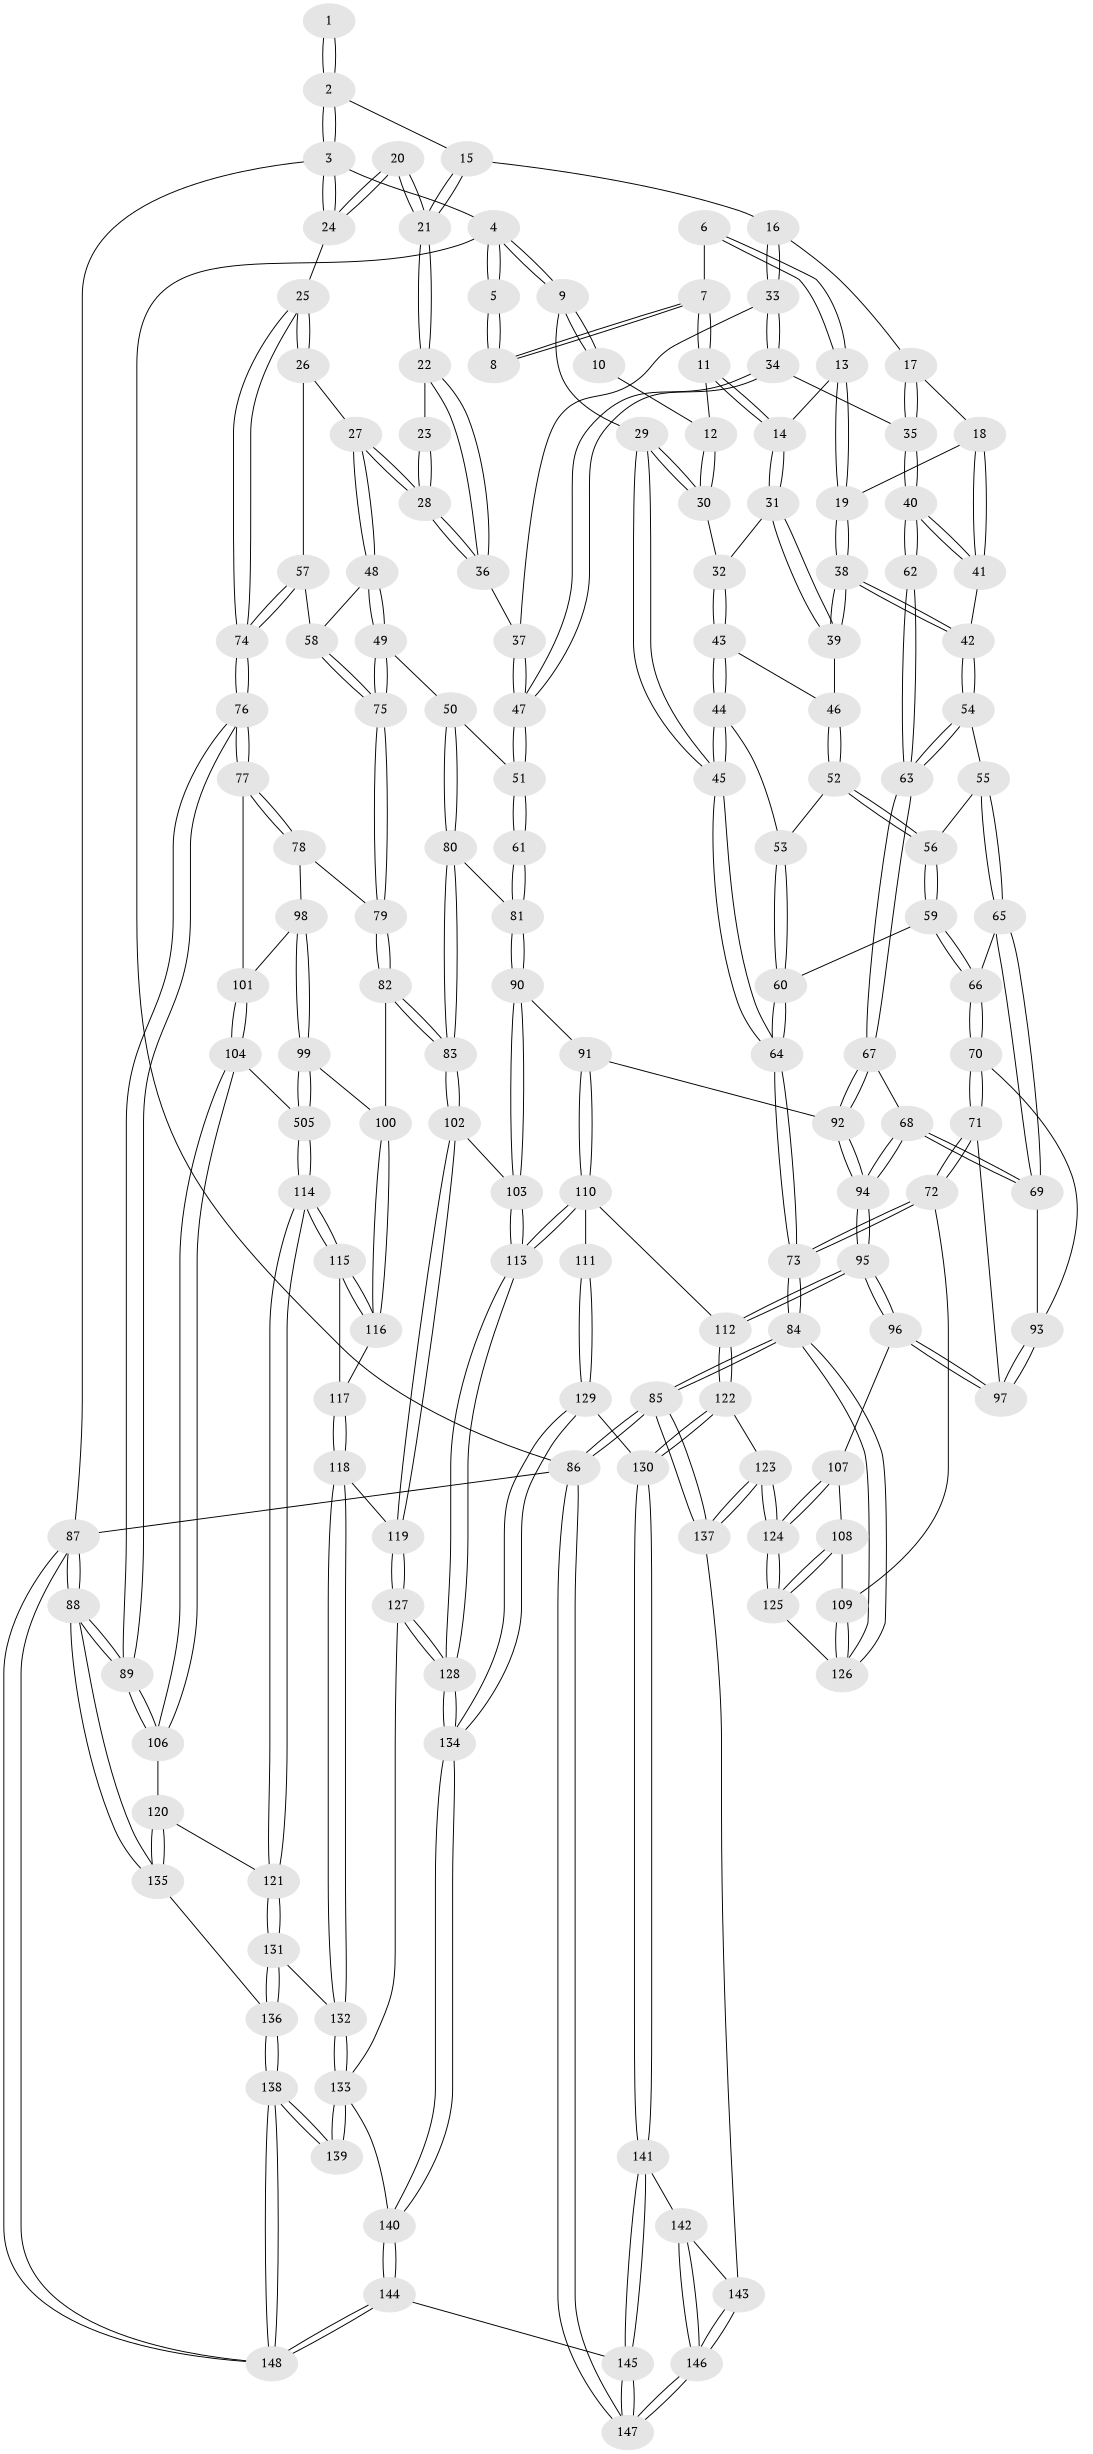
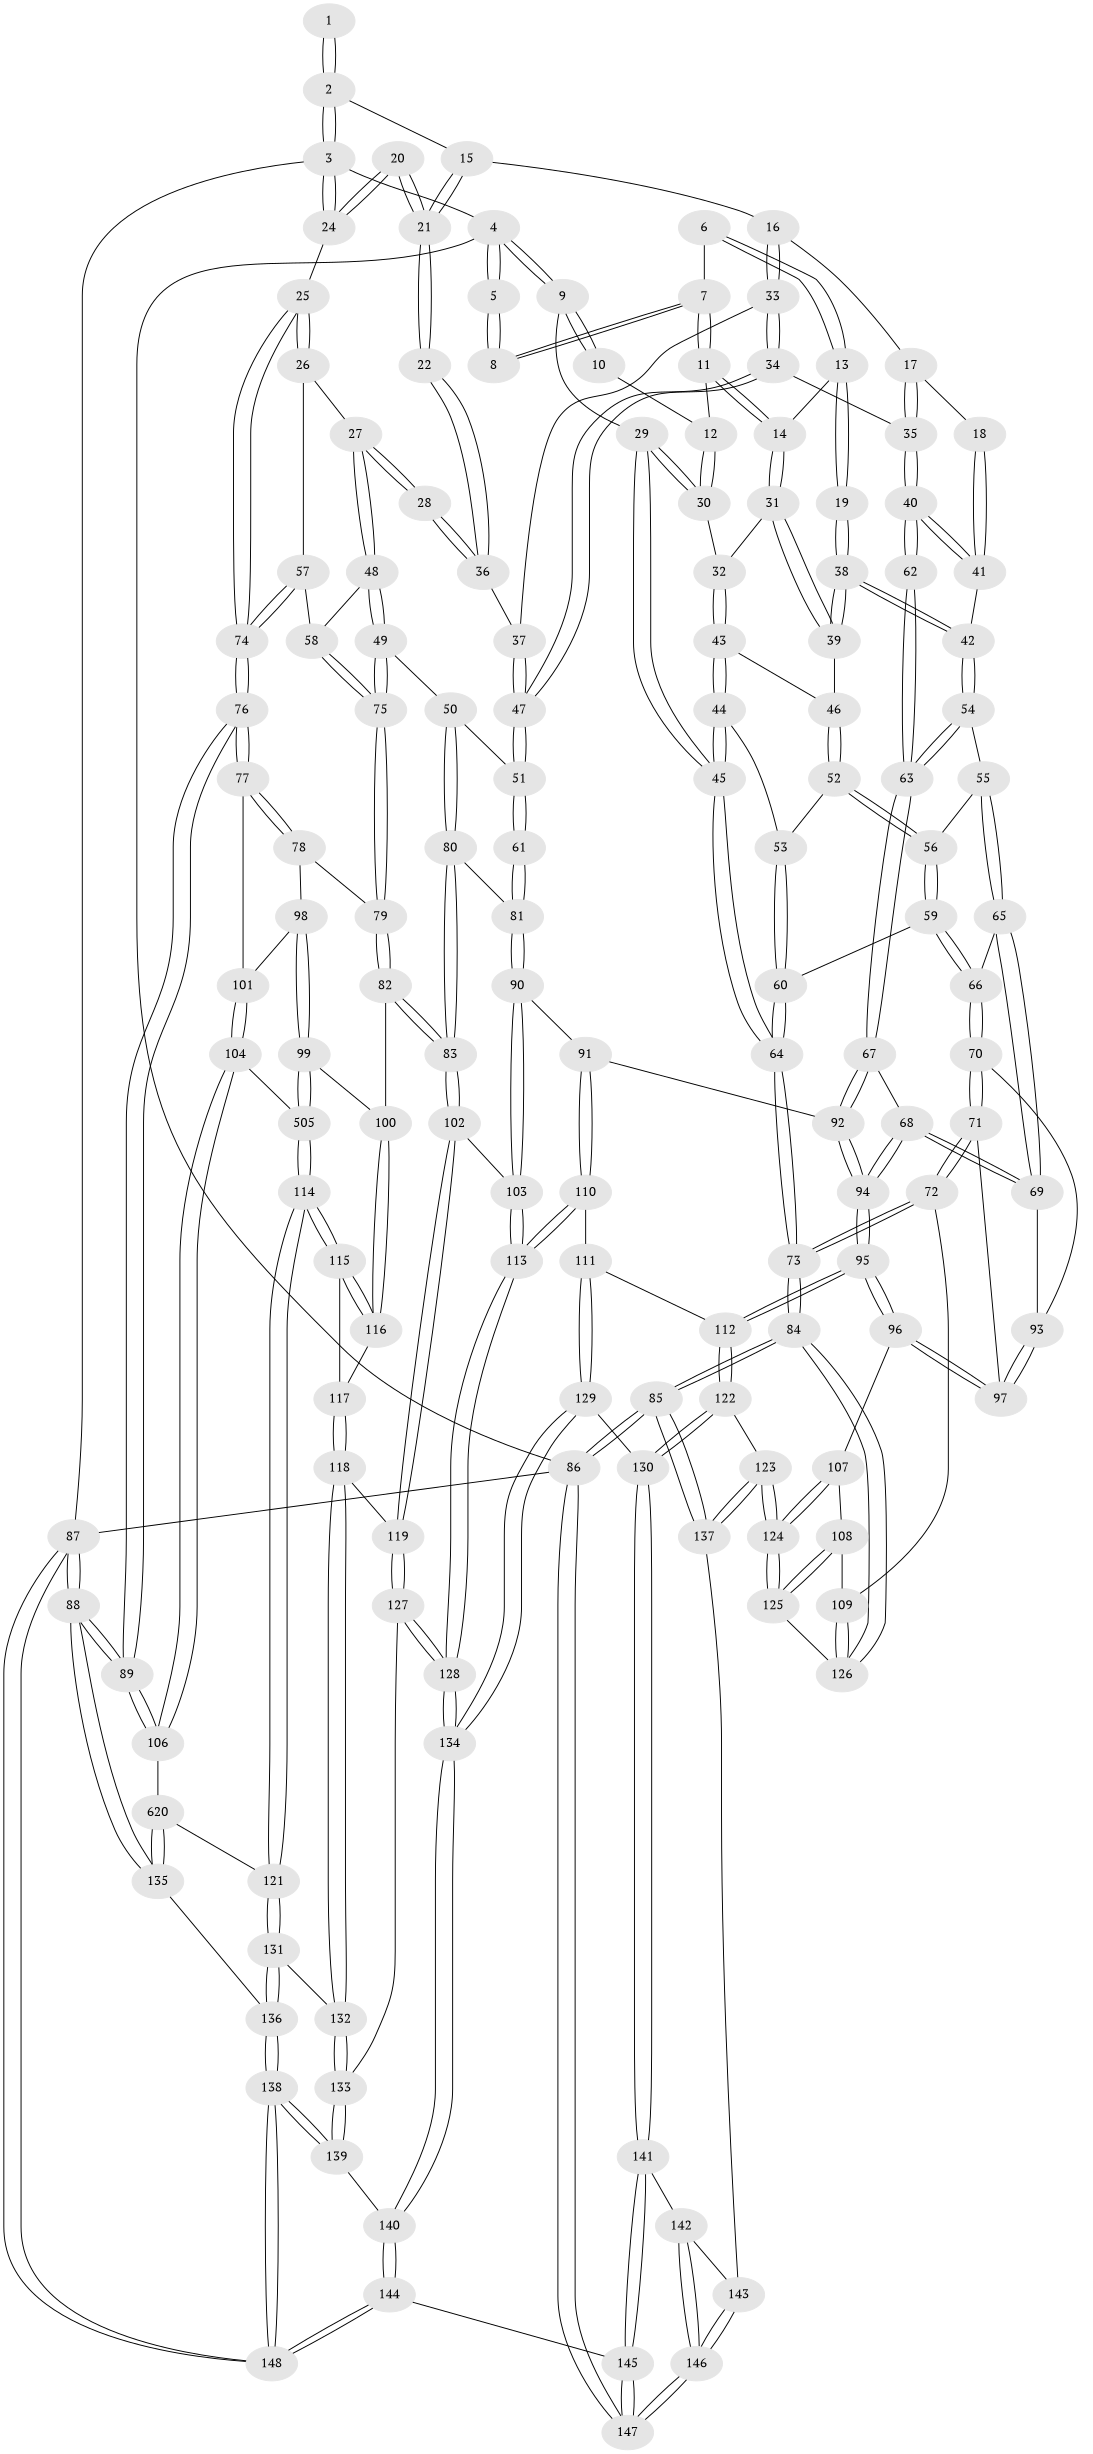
node "23": removed
edge "18" -- "19": removed
edge "110" -- "112": now "111" -- "112"
node "120": label "120" -> "620"
edge "133" -- "140": now "139" -- "140"
